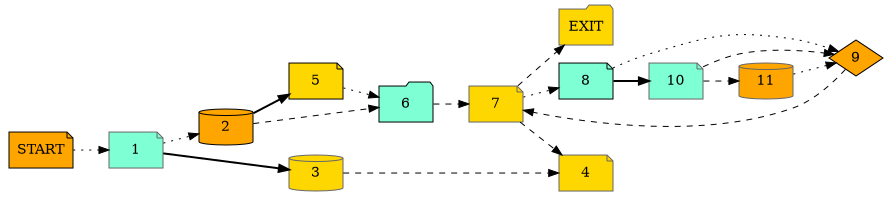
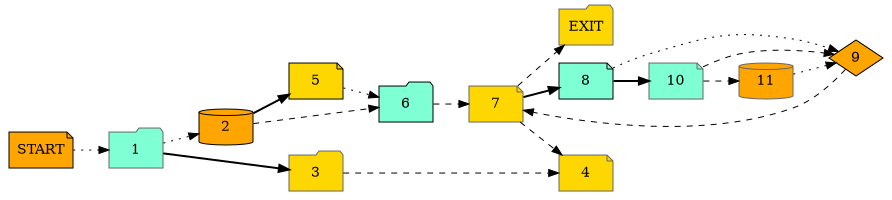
edge "7" -> "8": style dotted -> bold
node "1": shape note -> folder
node "3": shape cylinder -> folder
